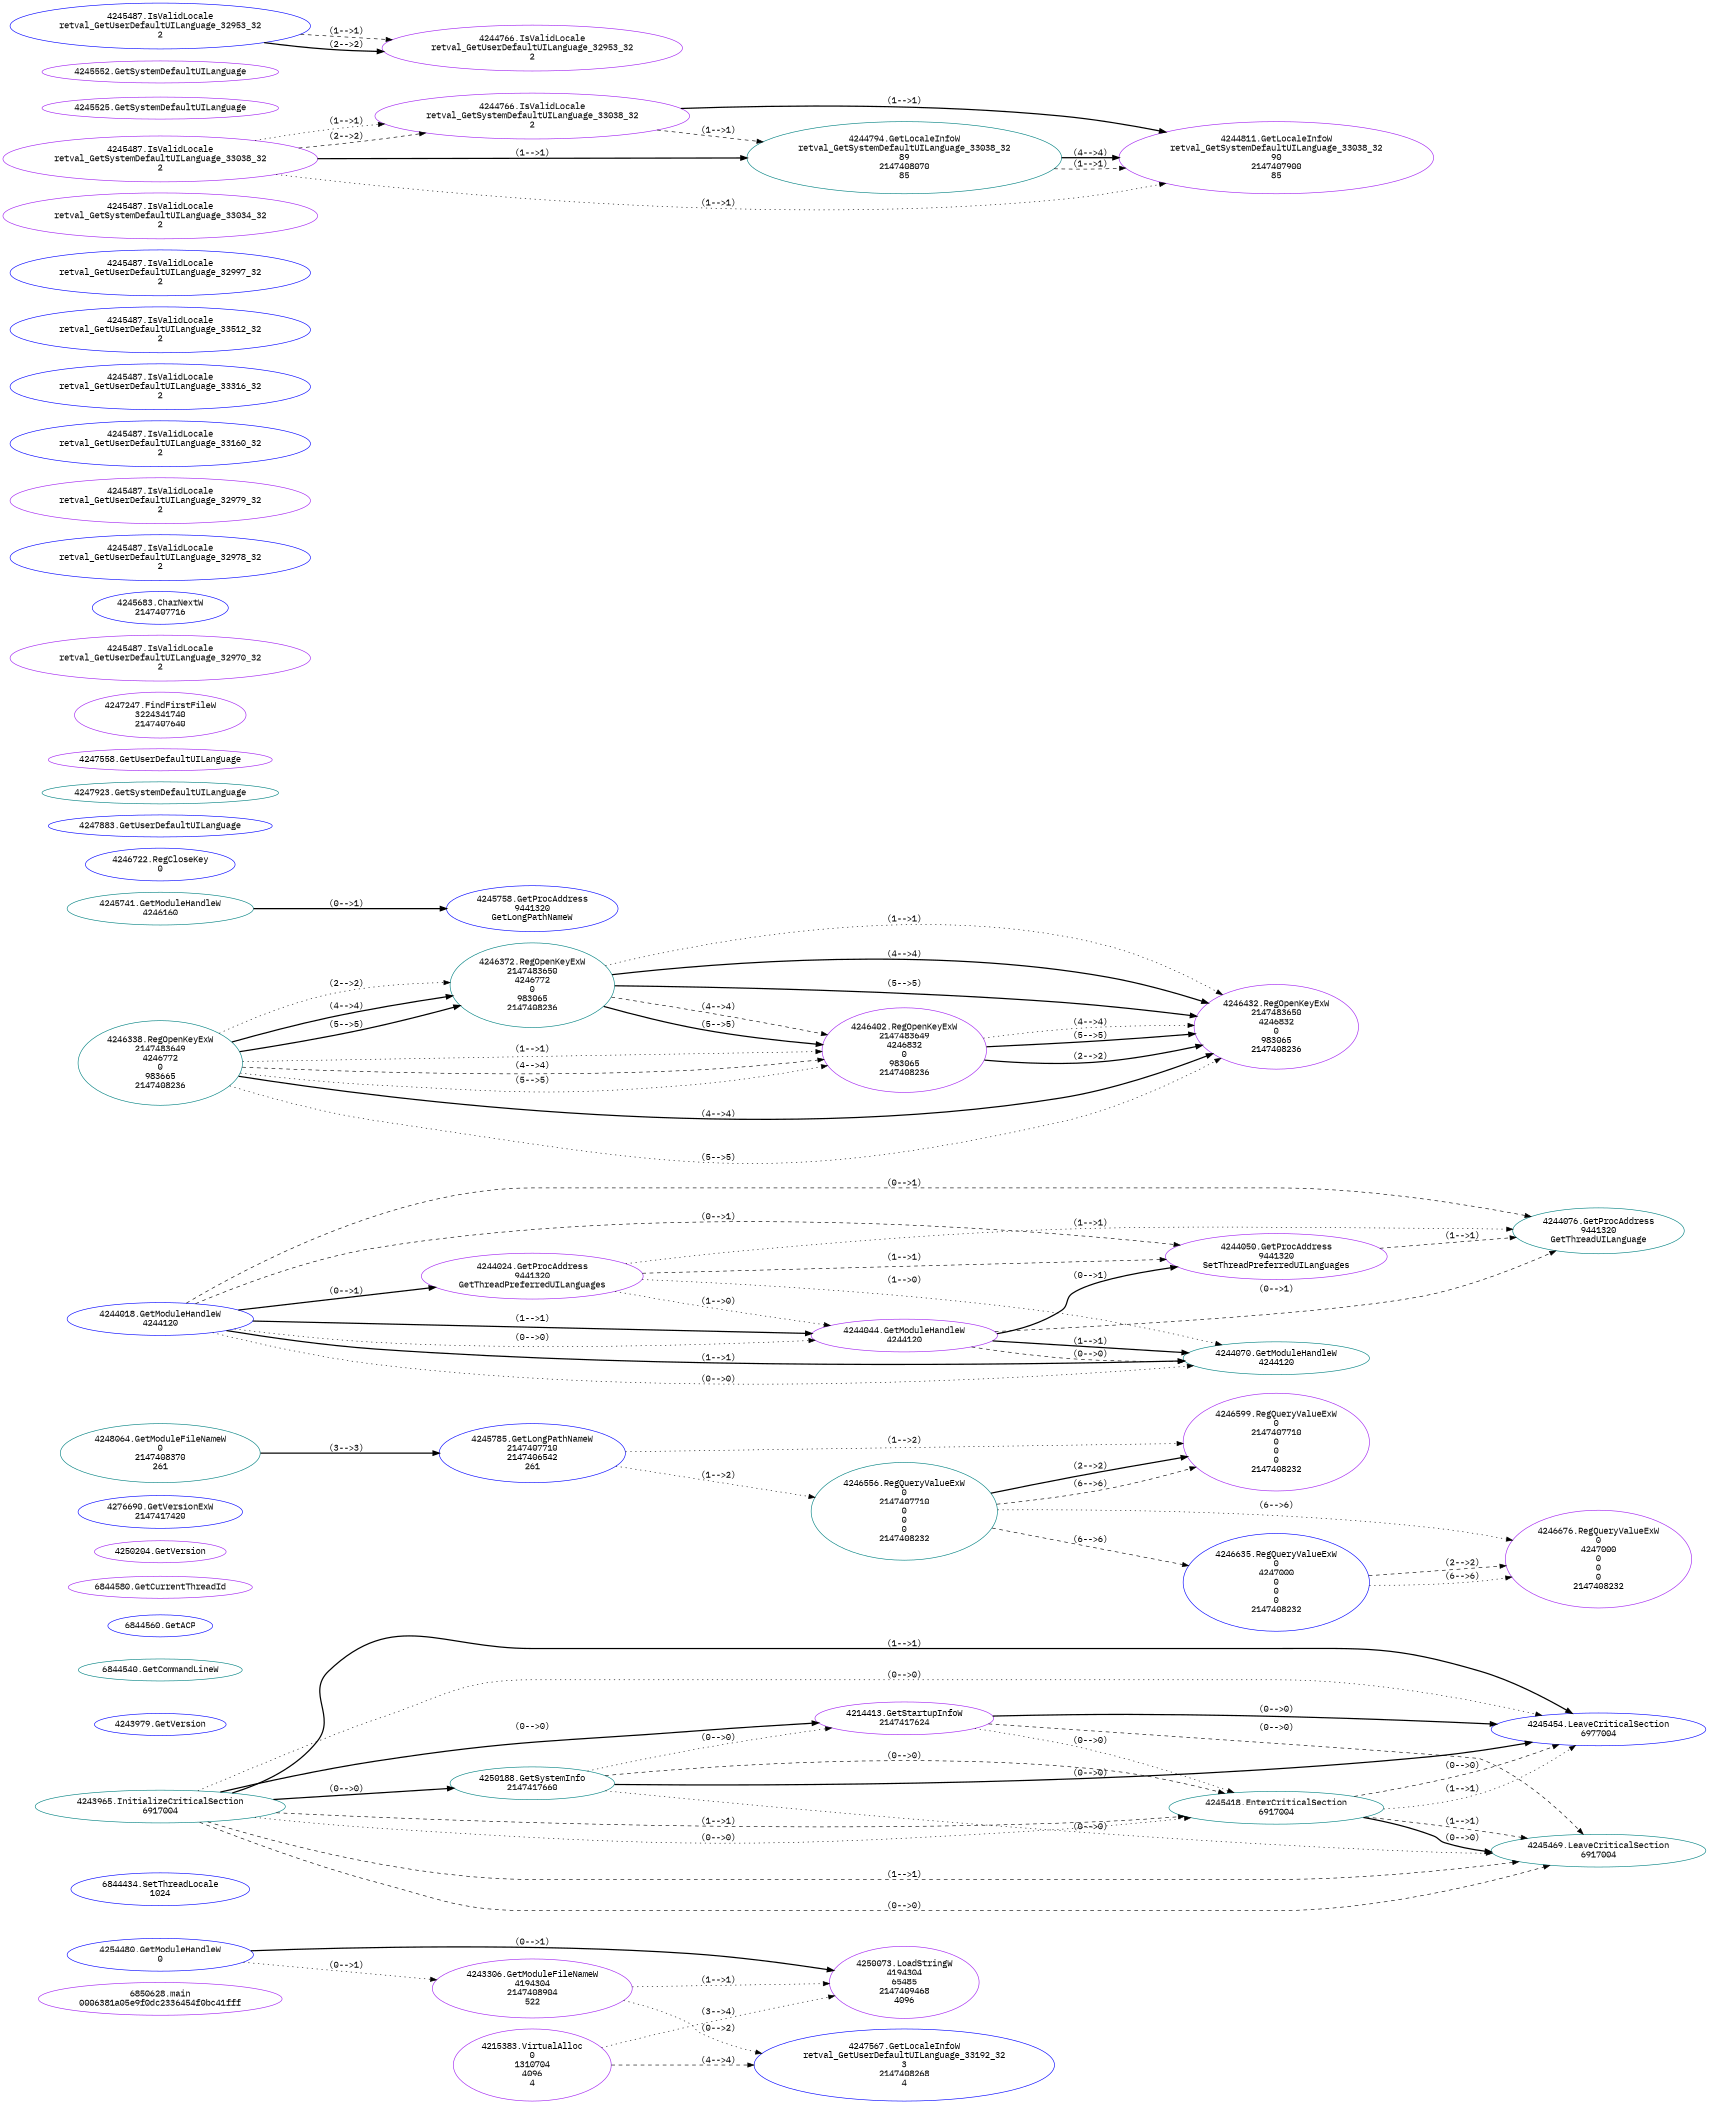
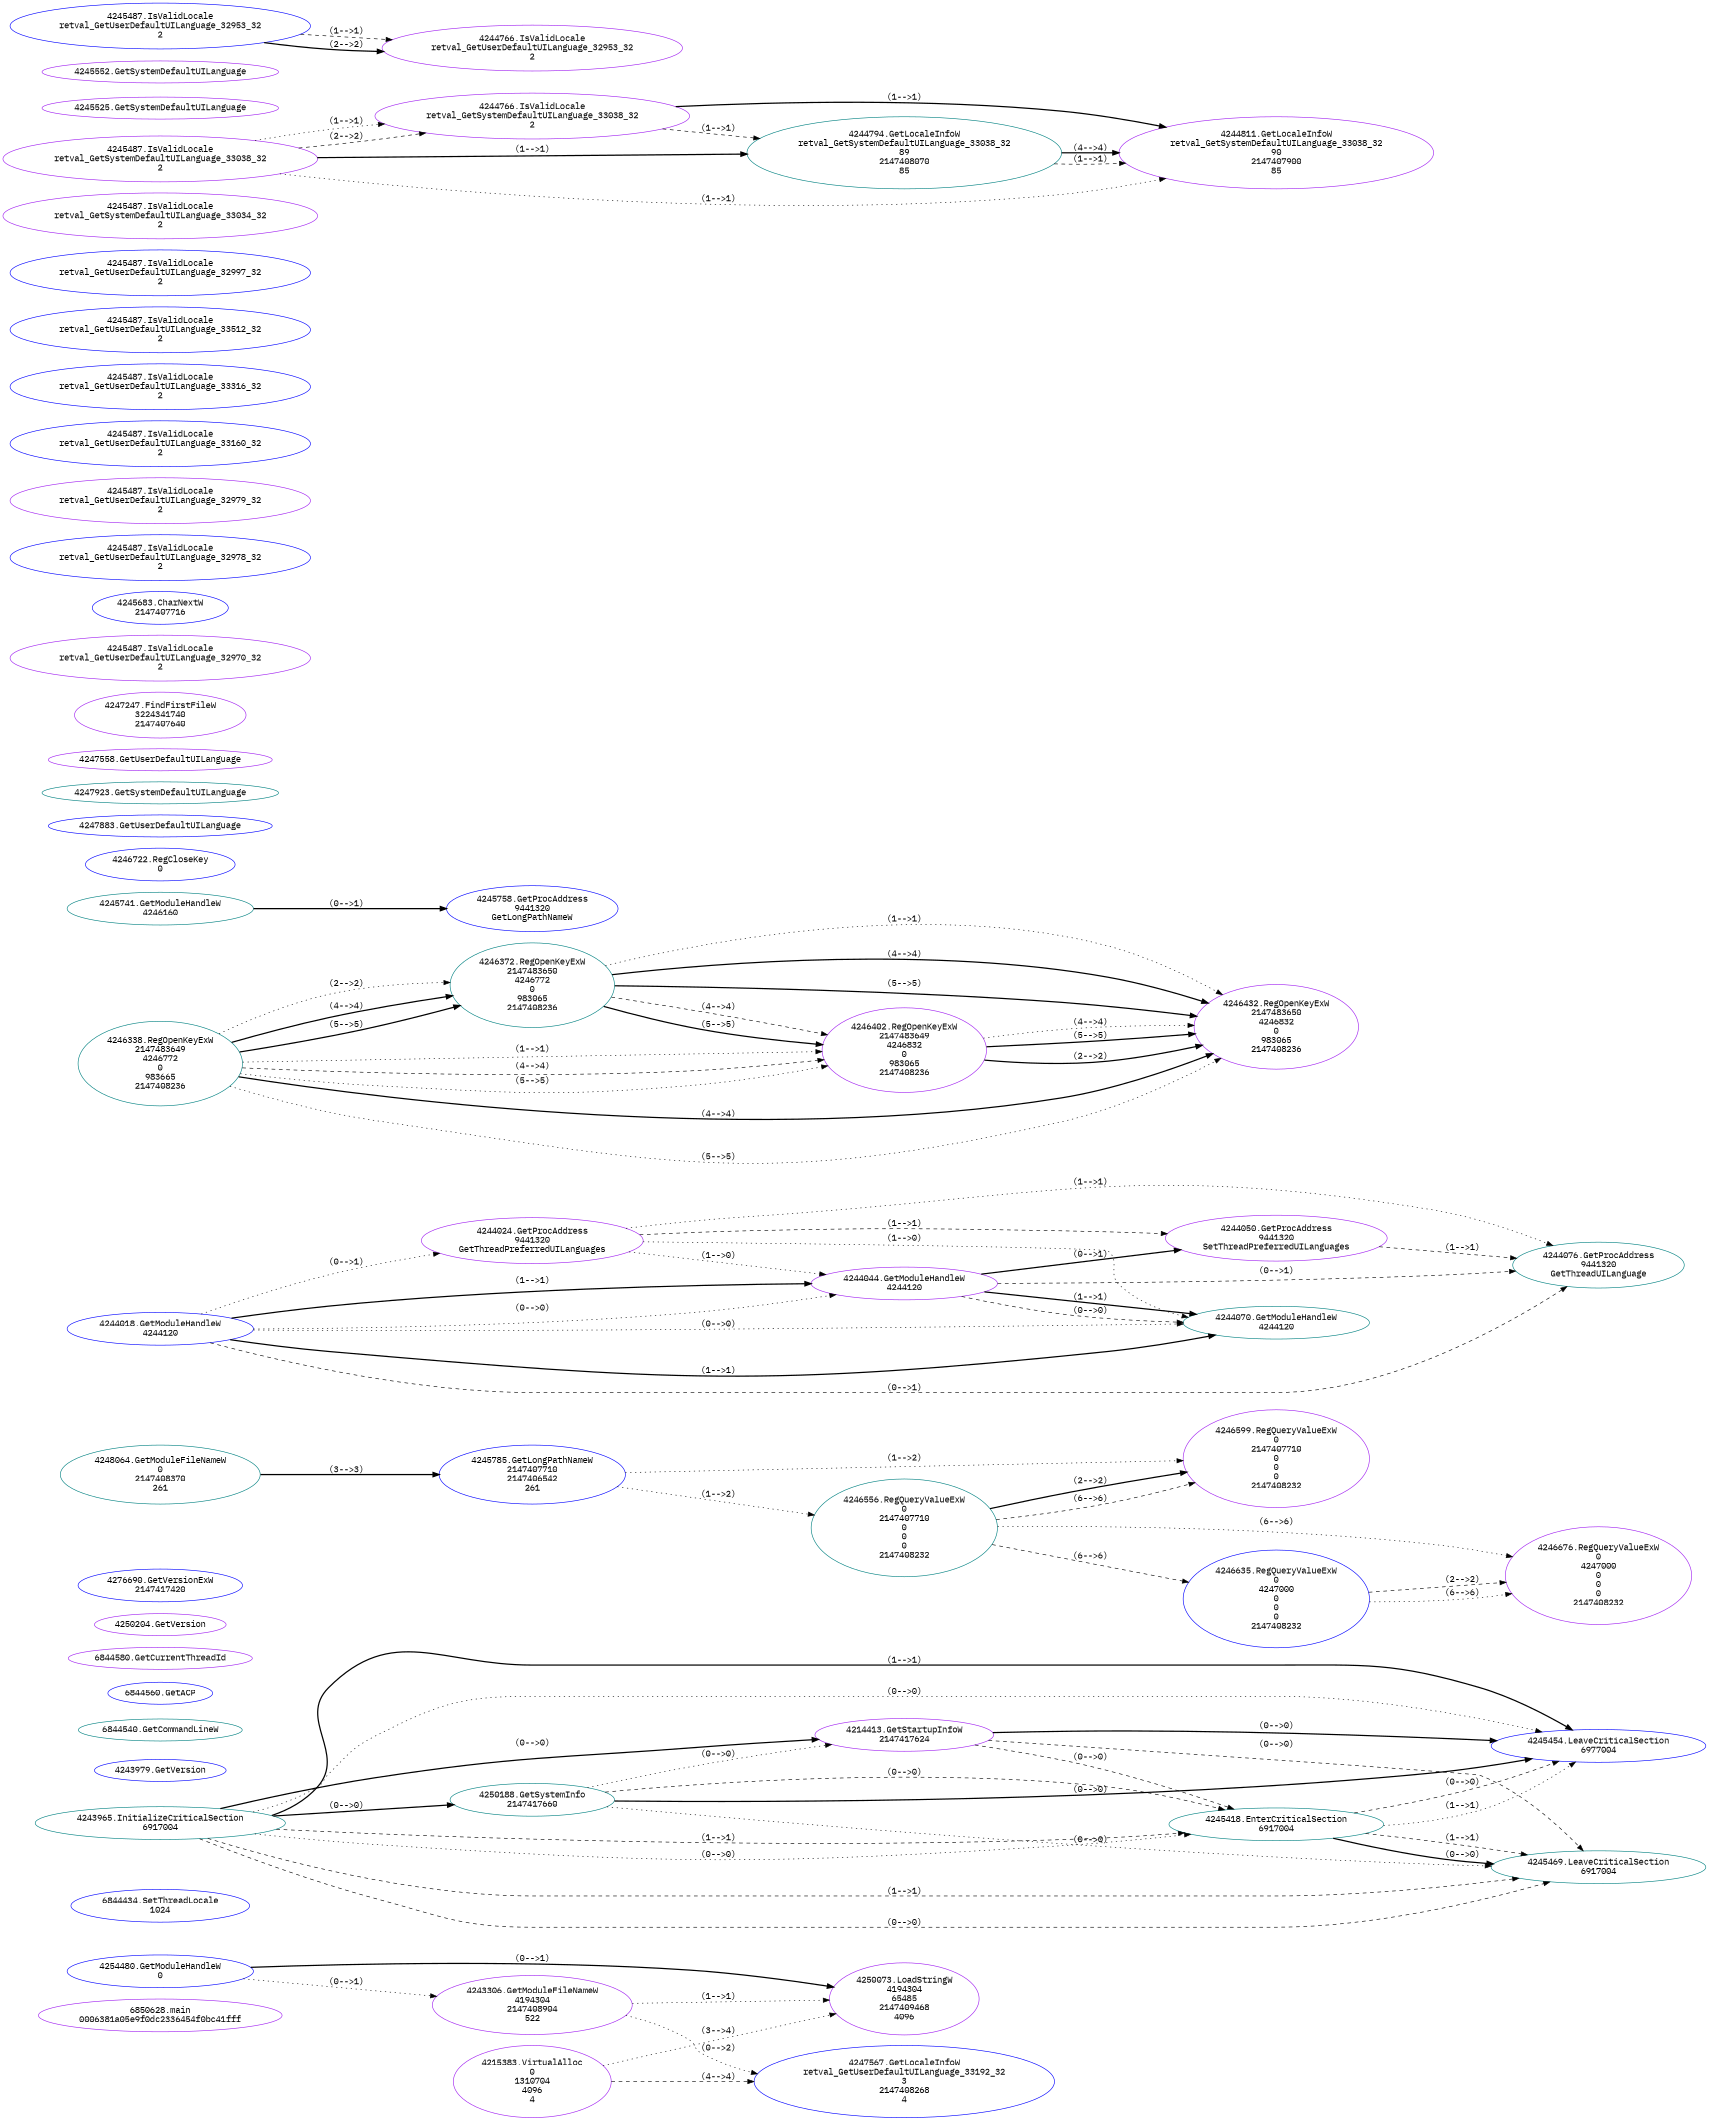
edge "4244018.GetModuleHandleW 4244120" -> "4244050.GetProcAddress 9441320 SetThreadPreferredUILanguages": removed, label "(0-->1)"
edge "4244018.GetModuleHandleW 4244120" -> "4244024.GetProcAddress 9441320 GetThreadPreferredUILanguages": style bold -> dotted
edge "4214413.GetStartupInfoW 2147417624" -> "4245418.EnterCriticalSection 6917004": style dotted -> dashed
